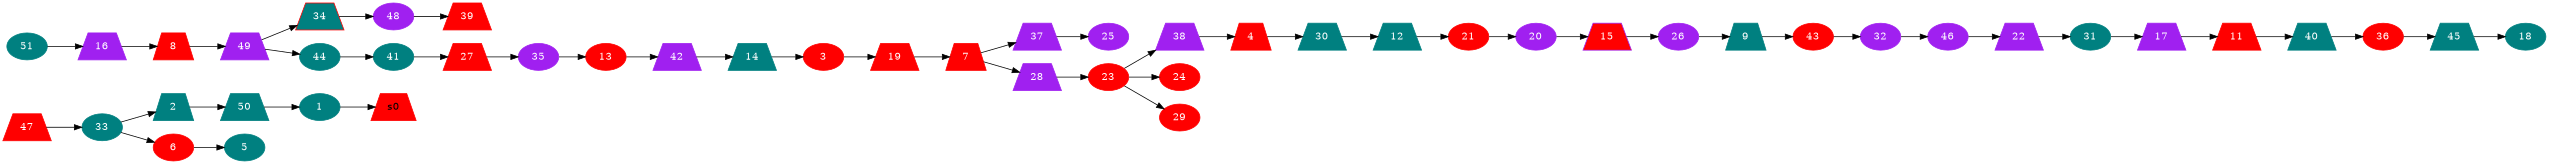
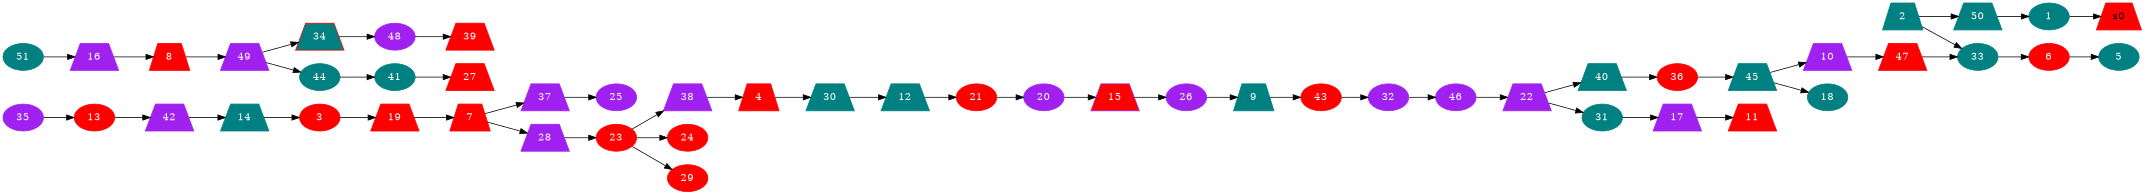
edge "11" -> "40": now "22" -> "40"
edge "27" -> "35": removed
node "10": added
edge "33" -> "2": reversed
